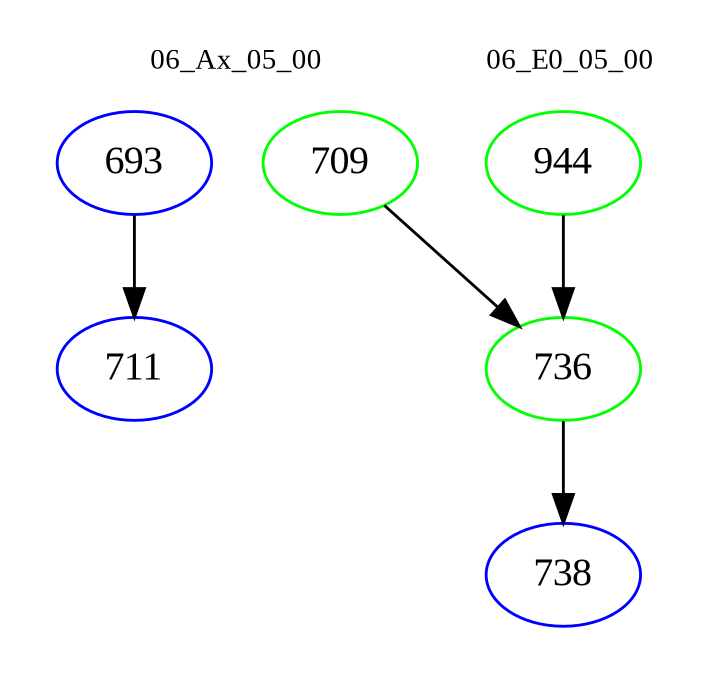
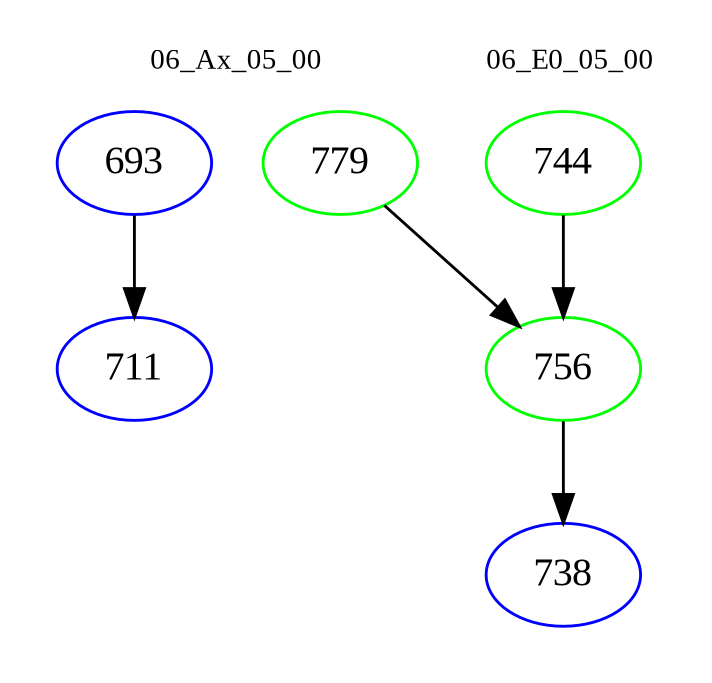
node "709": label "709" -> "779"
node "944": label "944" -> "744"
node "736": label "736" -> "756"
